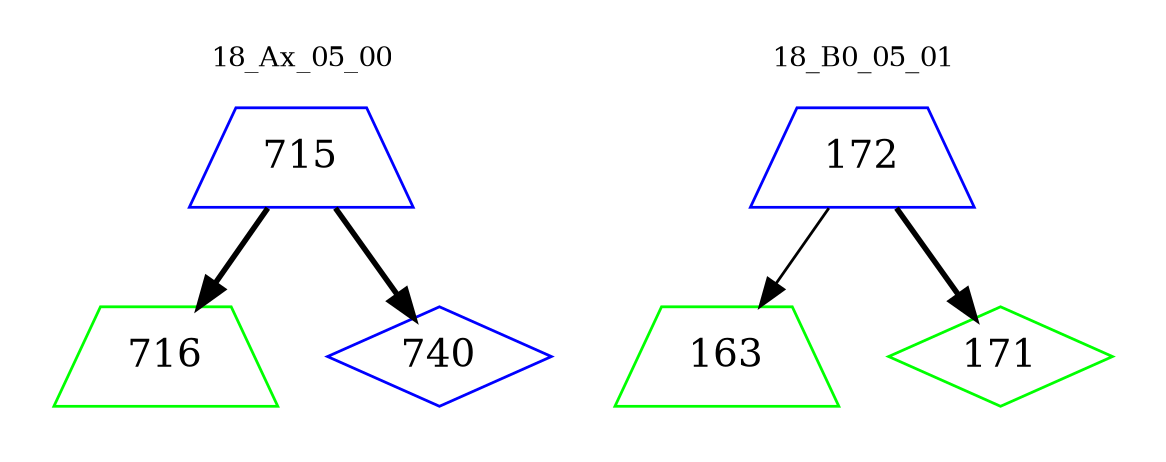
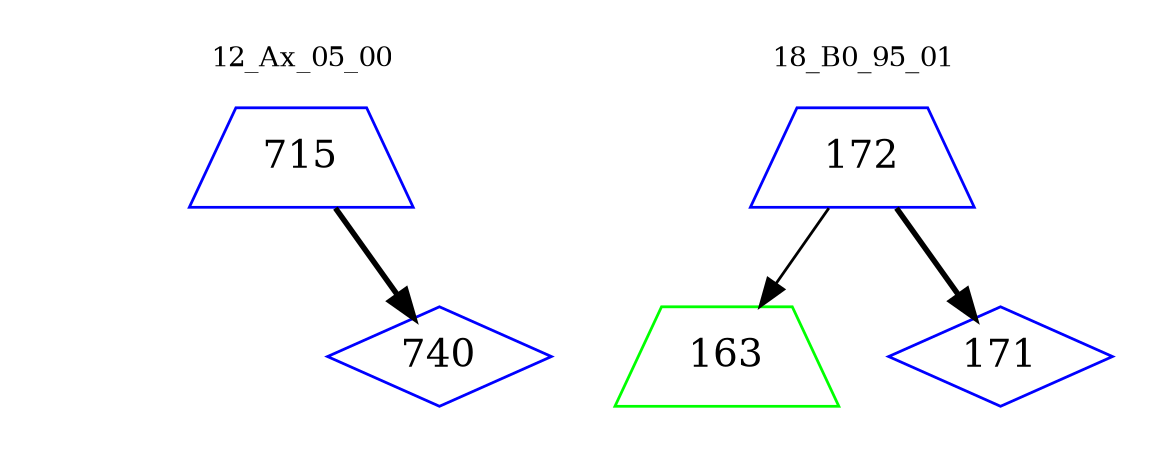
cluster "18_Ax_05_00": label "18_Ax_05_00" -> "12_Ax_05_00"
cluster "18_B0_05_01": label "18_B0_05_01" -> "18_B0_95_01"
node "716": removed
node "171": color green -> blue
